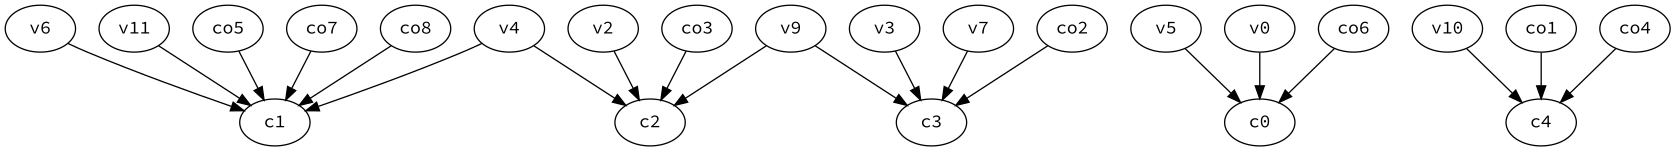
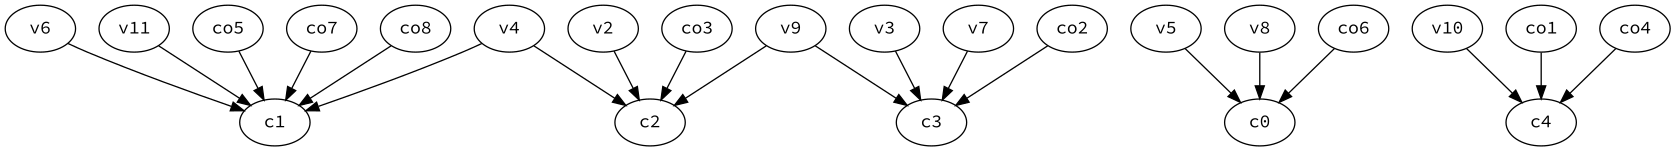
node "v0": label "v0" -> "v8"
